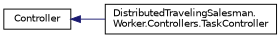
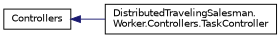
node "Controller": label "Controller" -> "Controllers"
